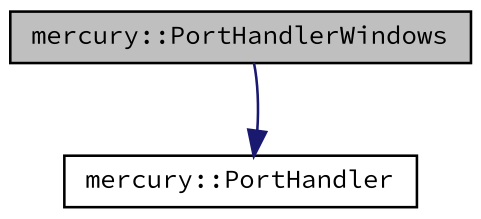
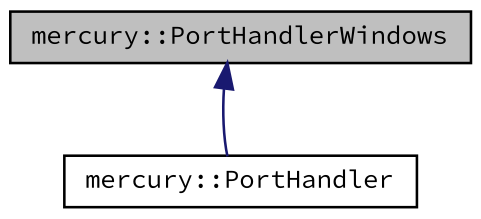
edge "mercury::PortHandlerWindows" -> "mercury::PortHandler": reversed
